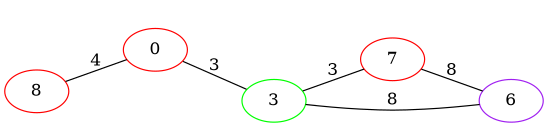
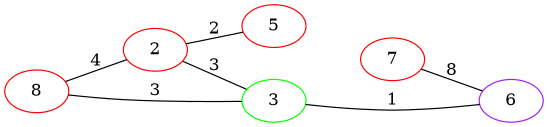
node "5": added
node "0": label "0" -> "2"
edge "7" -- "3": now "8" -- "3"
edge "3" -- "6": label "8" -> "1"
